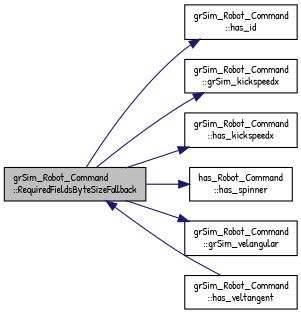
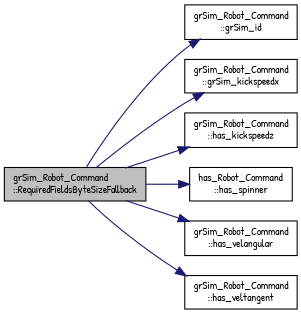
node "grSim_Robot_Command ::has_id": label "grSim_Robot_Command ::has_id" -> "grSim_Robot_Command ::grSim_id"
node "grSim_Robot_Command ::has_kickspeedx": label "grSim_Robot_Command ::has_kickspeedx" -> "grSim_Robot_Command ::has_kickspeedz"
node "grSim_Robot_Command ::grSim_velangular": label "grSim_Robot_Command ::grSim_velangular" -> "grSim_Robot_Command ::has_velangular"
edge "grSim_Robot_Command ::has_veltangent" -> "grSim_Robot_Command ::RequiredFieldsByteSizeFallback": reversed
